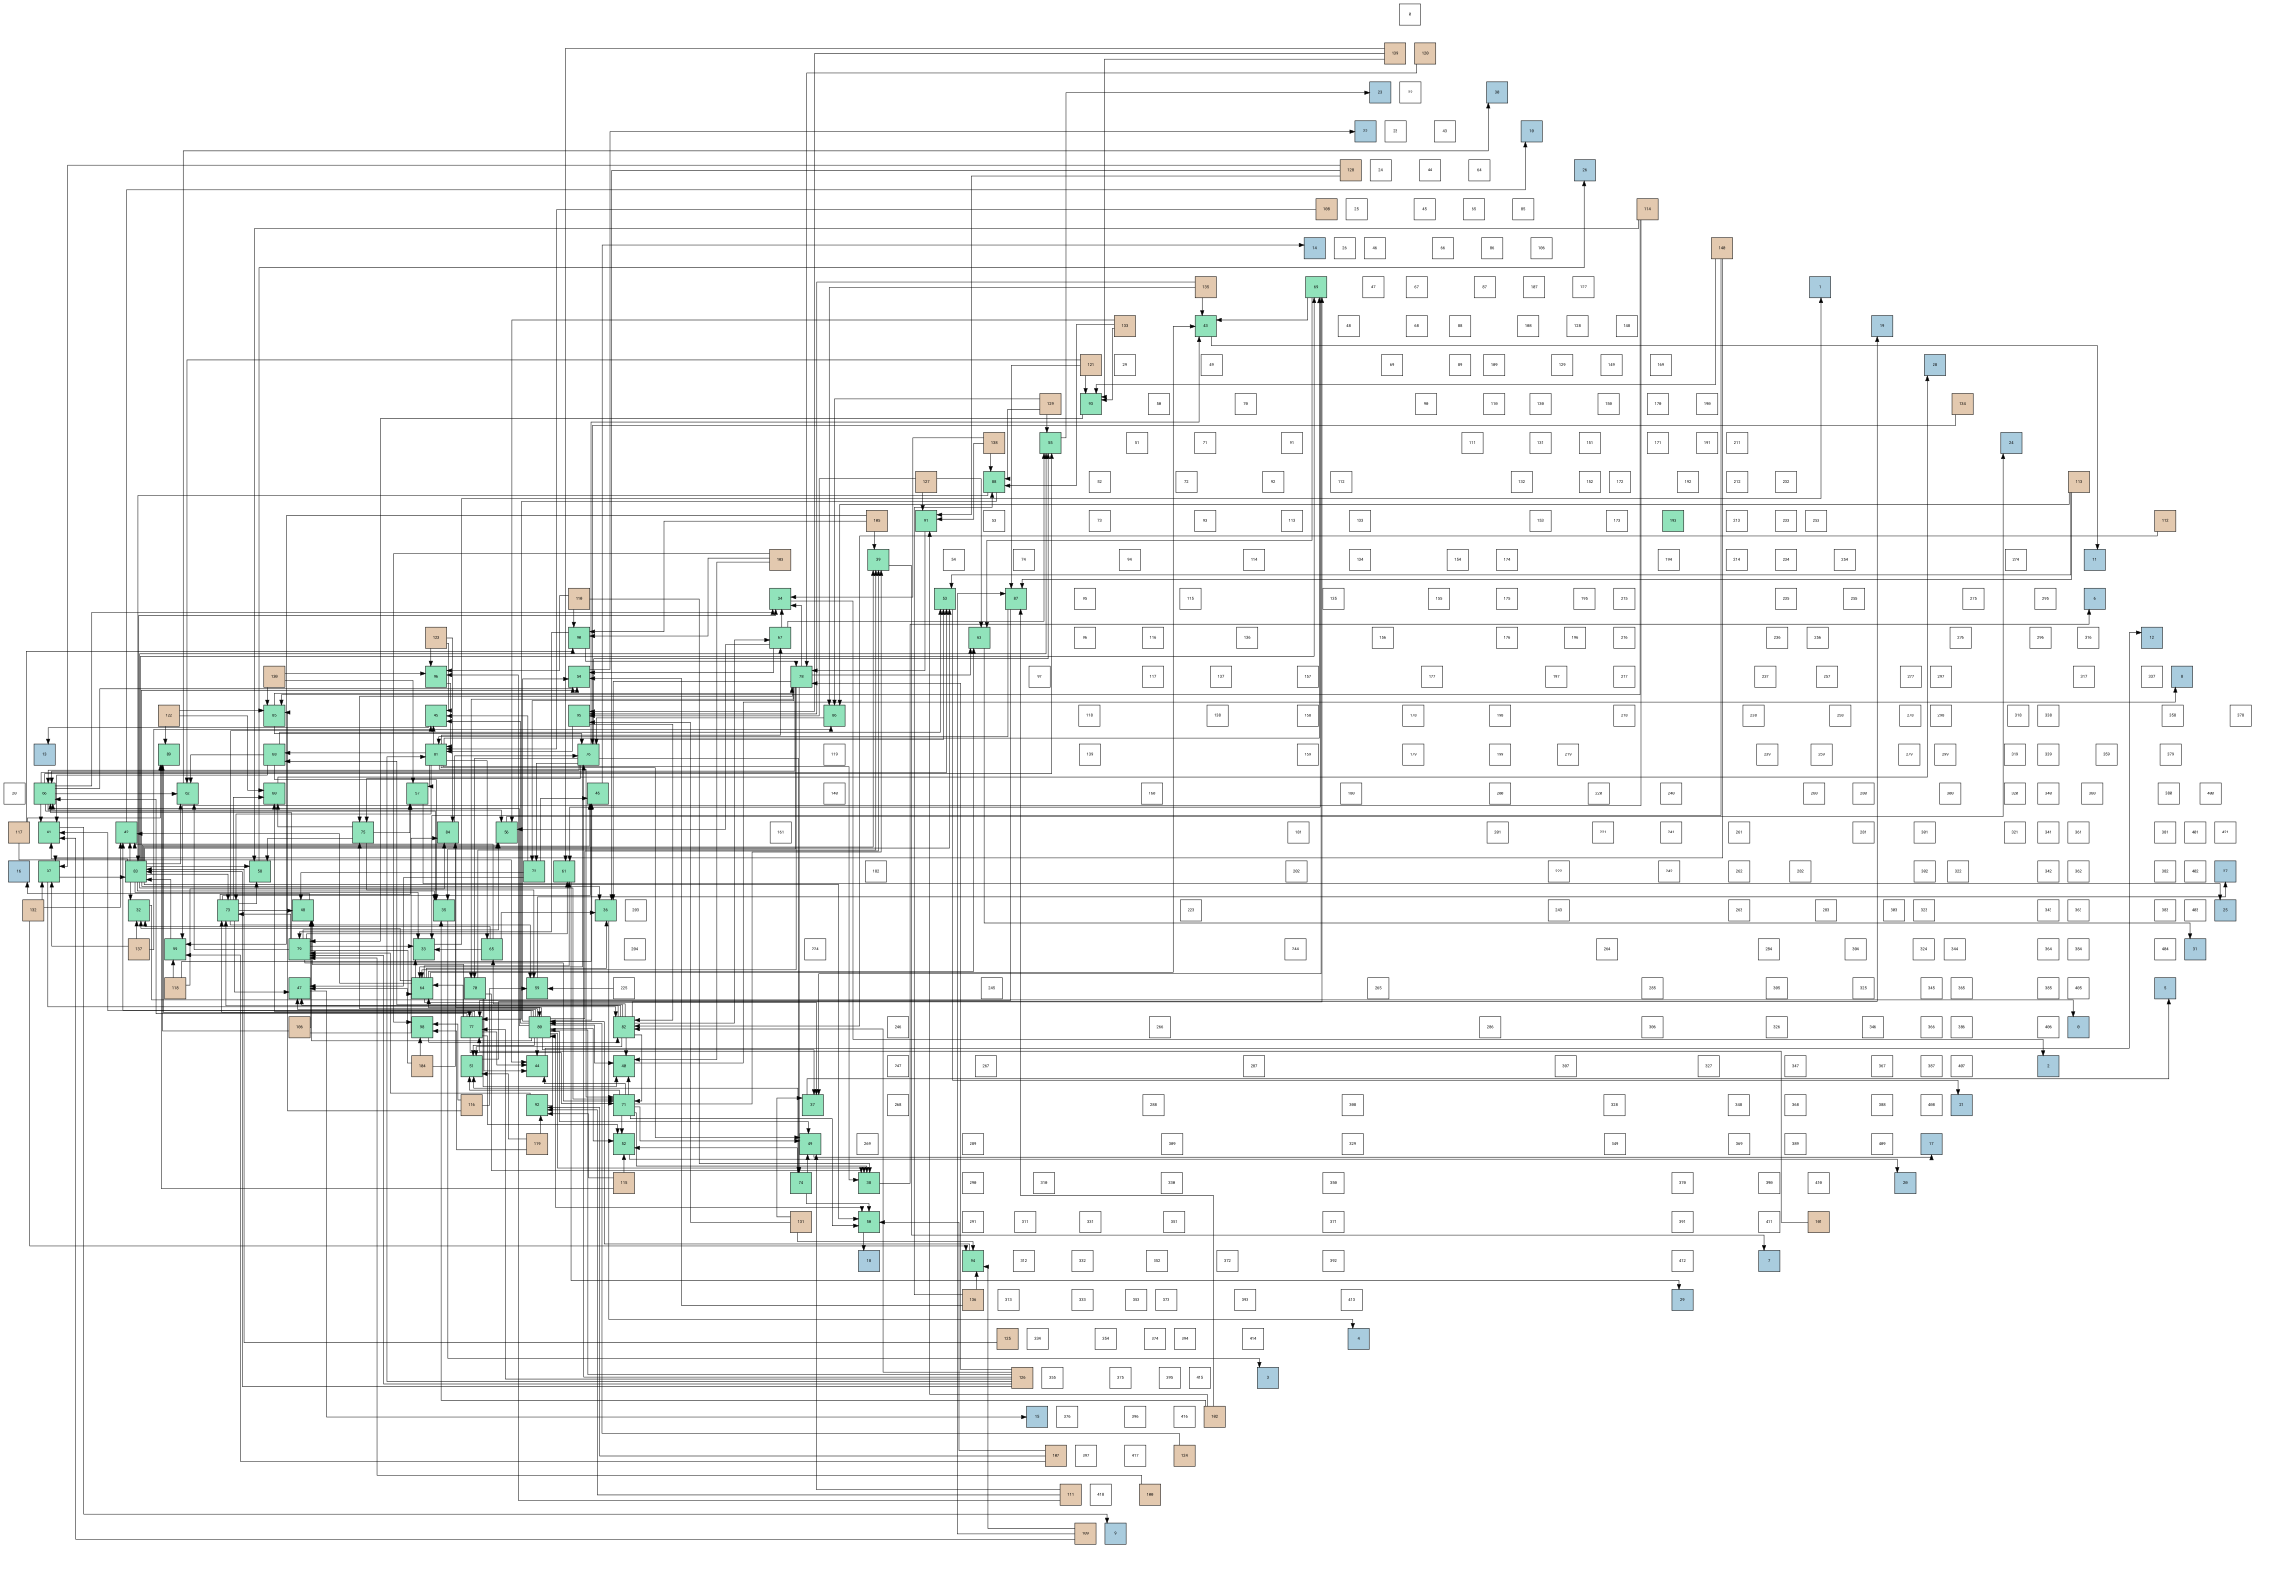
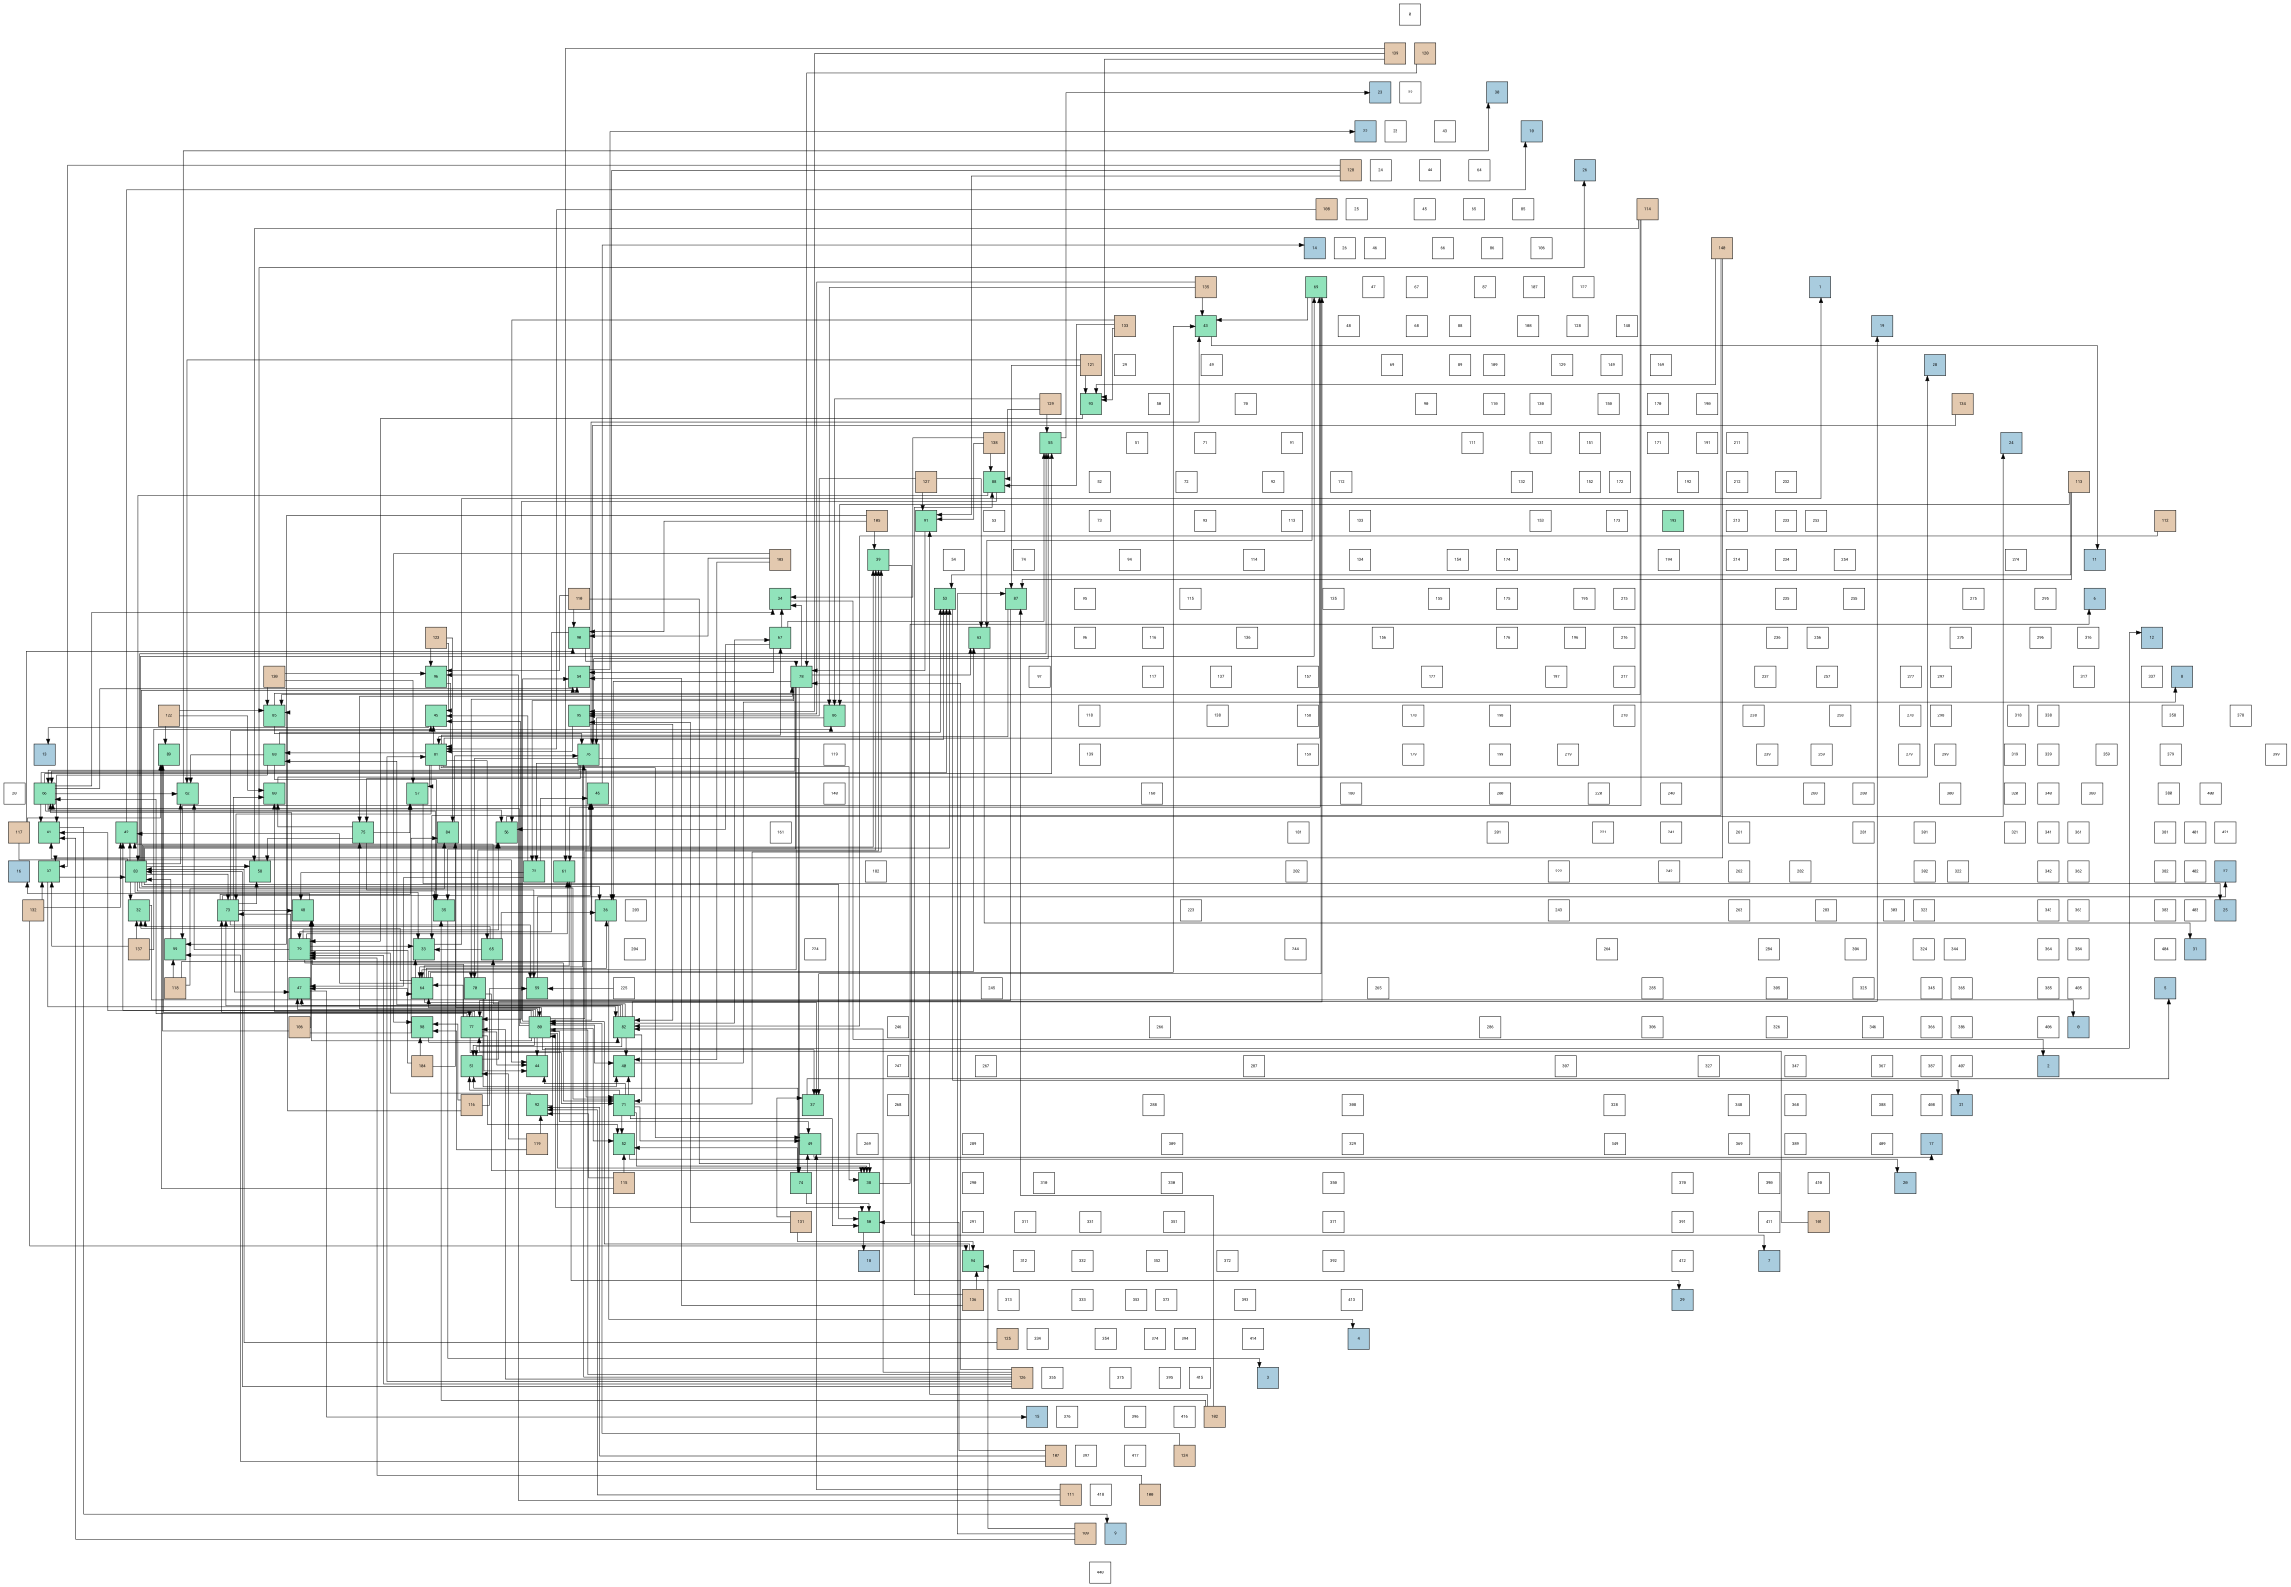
edge "83" -> "34": removed
node "399": added
node "440": added
